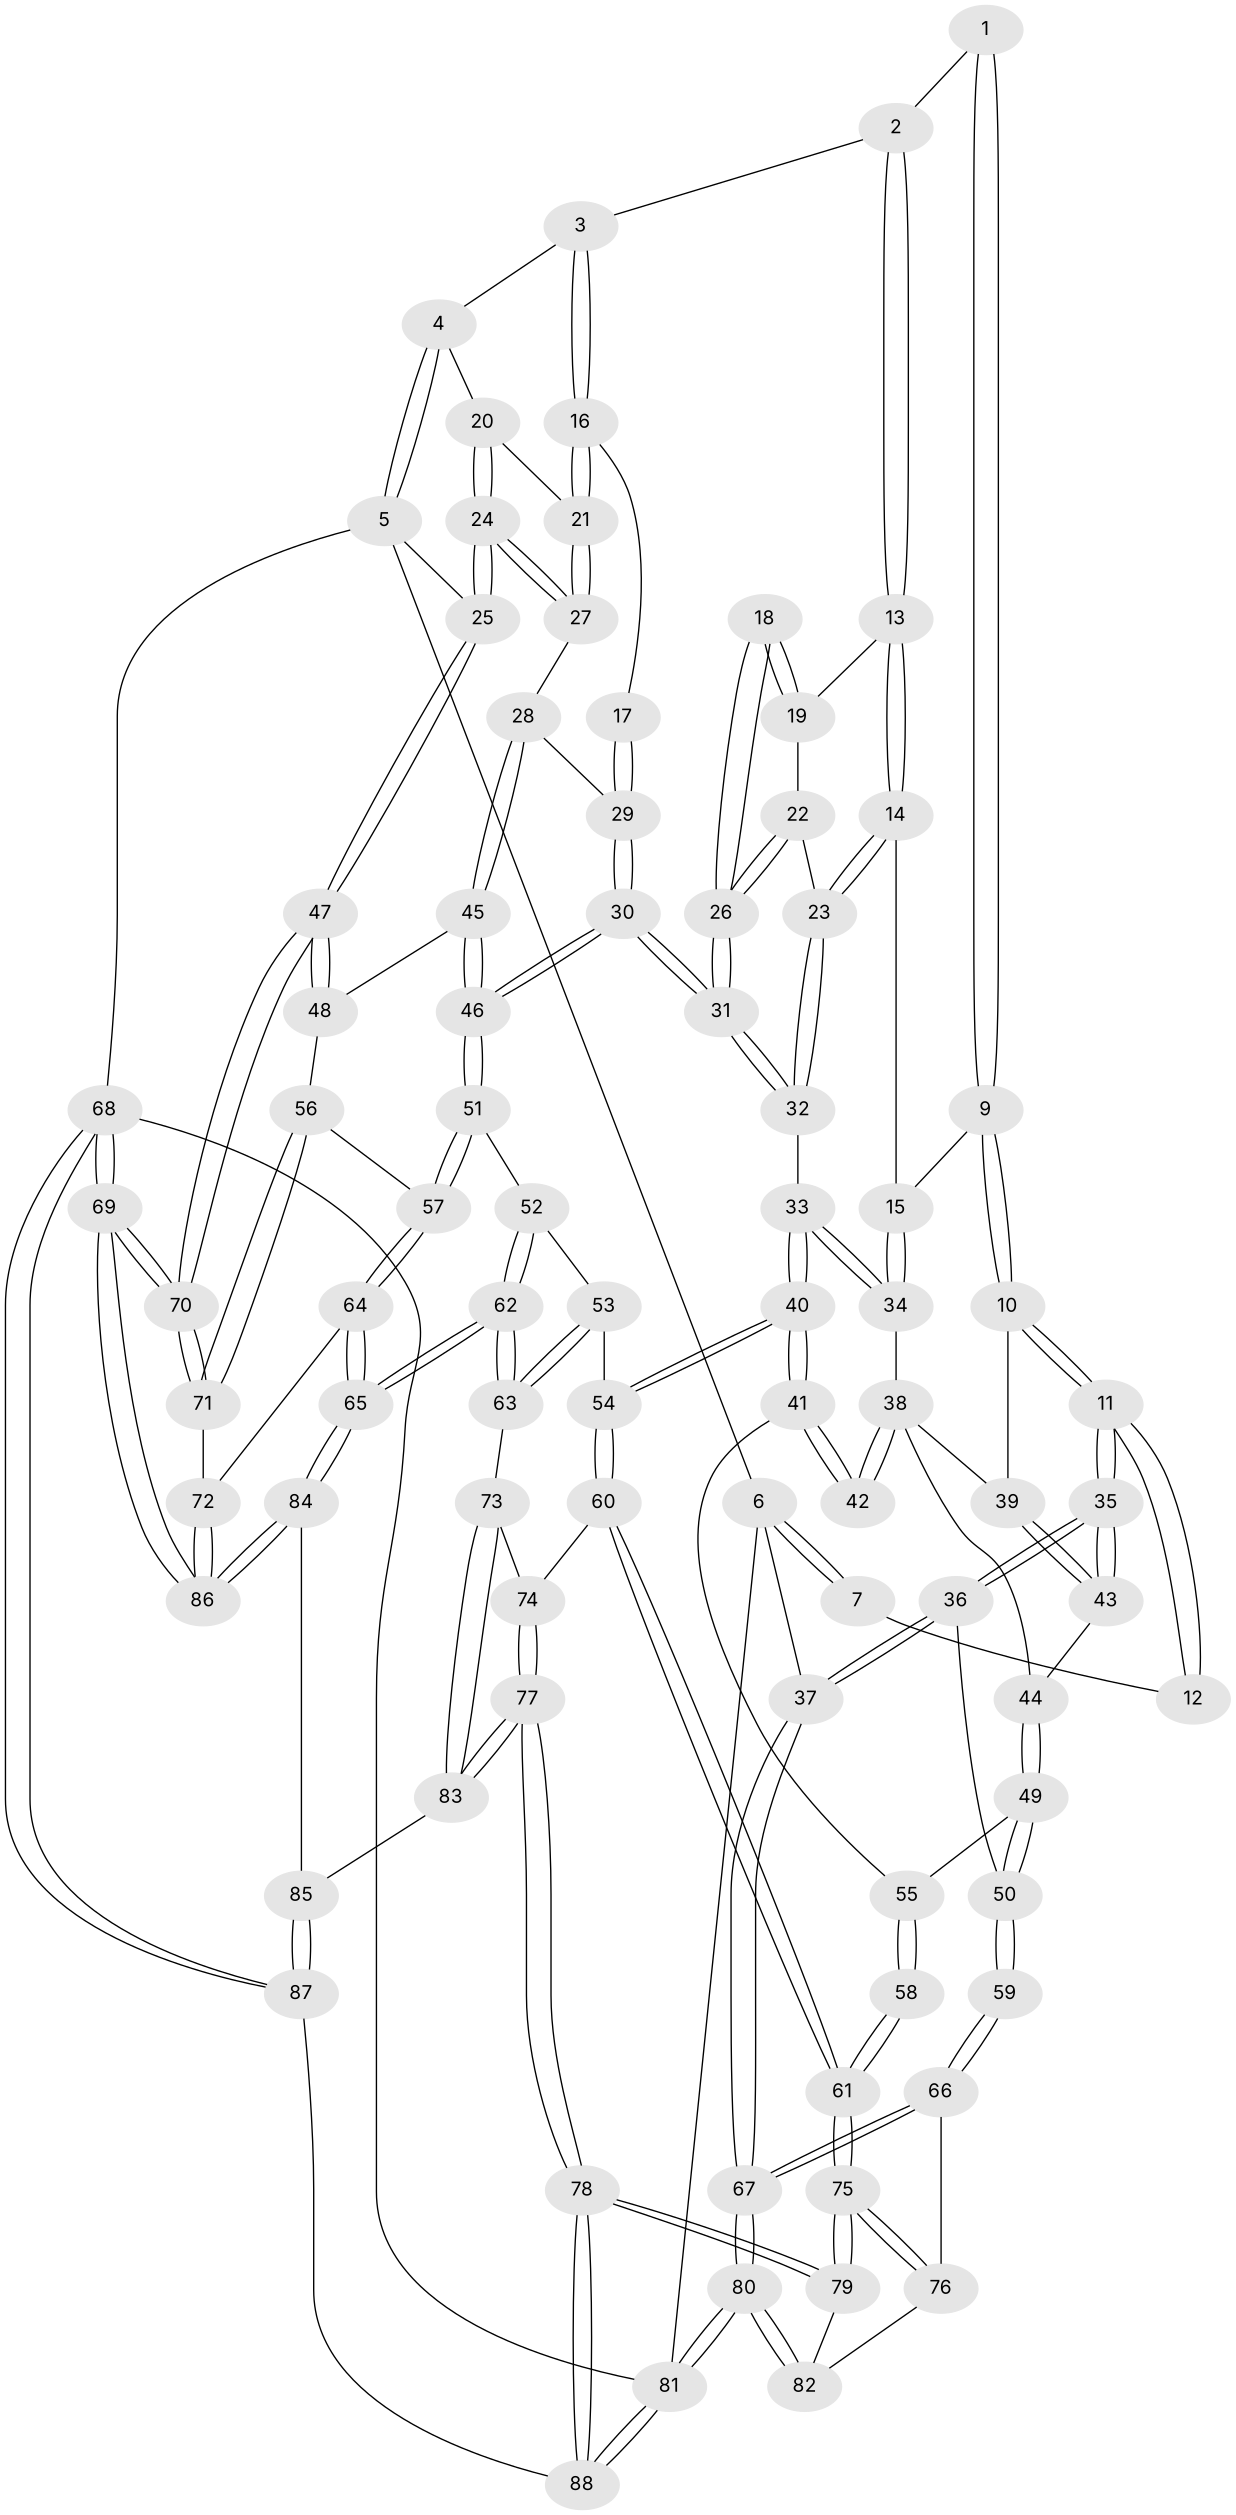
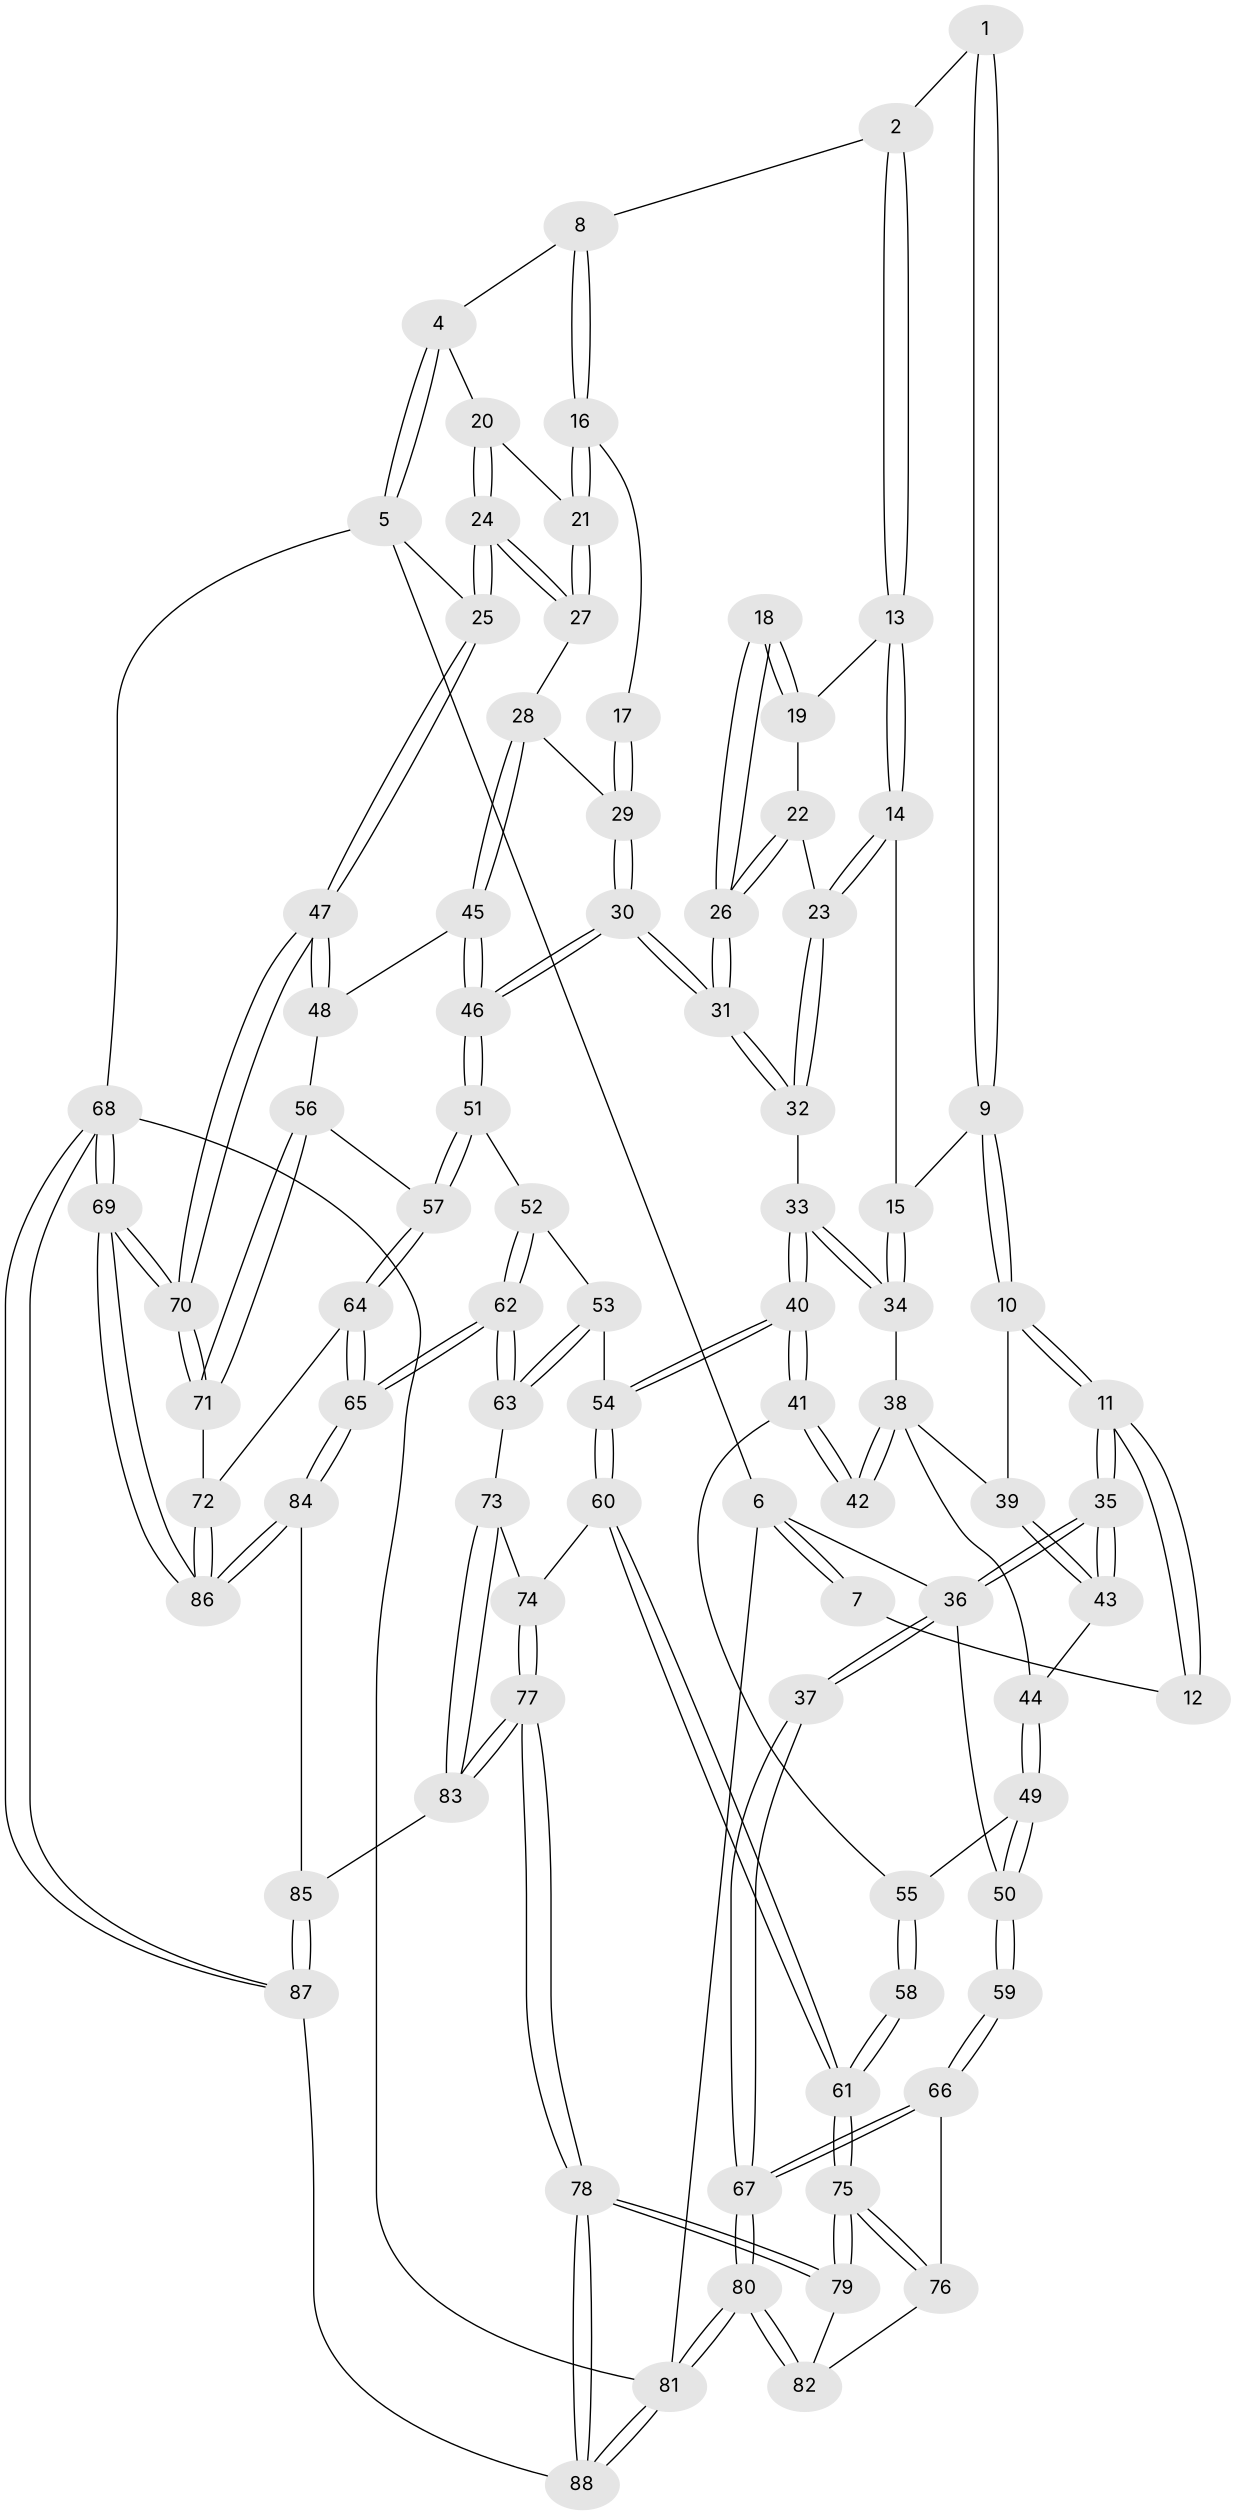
node "3": label "3" -> "8"
edge "6" -- "37": now "6" -- "36"
